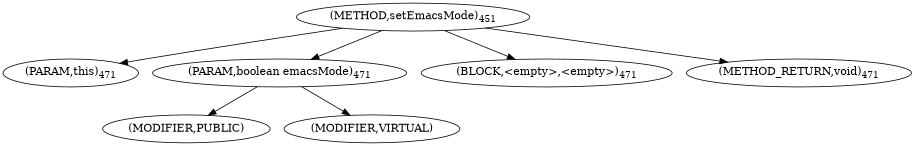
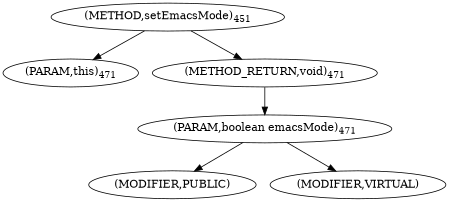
edge "(METHOD,setEmacsMode)" -> "(PARAM,boolean emacsMode)": now "(METHOD_RETURN,void)" -> "(PARAM,boolean emacsMode)"
node "(BLOCK,<empty>,<empty>)": removed
